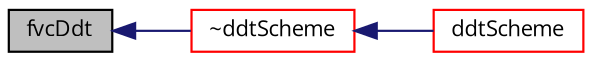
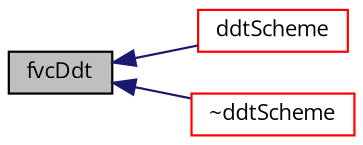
edge "ddtScheme" -> "~ddtScheme": now "ddtScheme" -> "fvcDdt"
